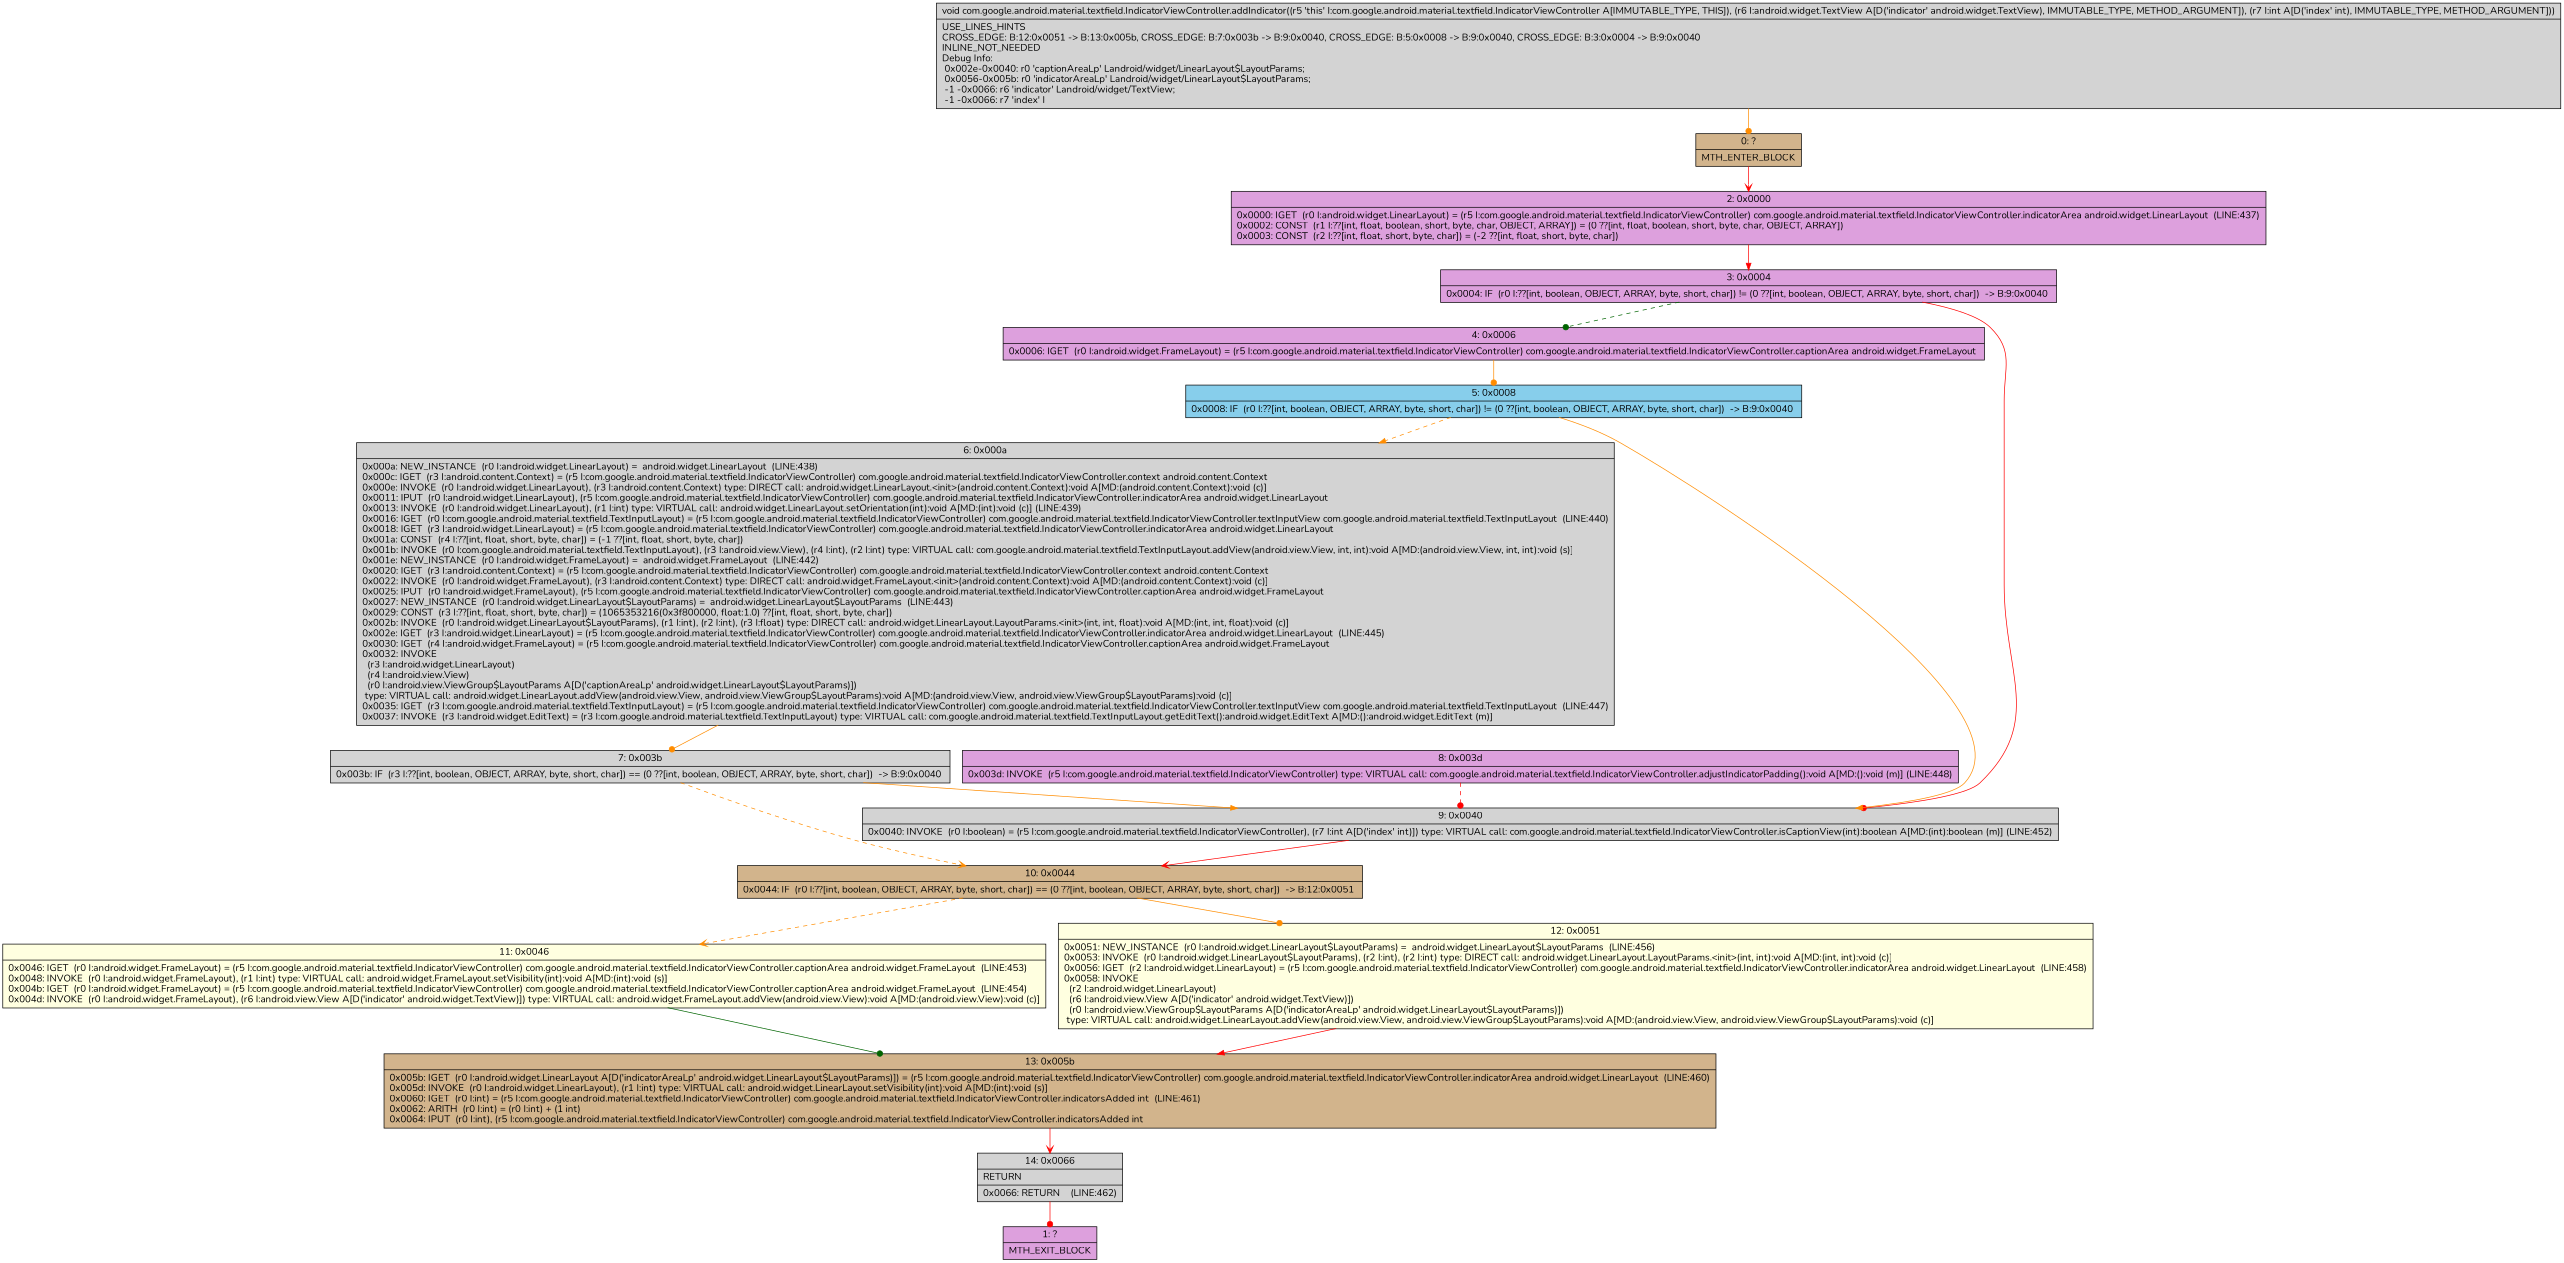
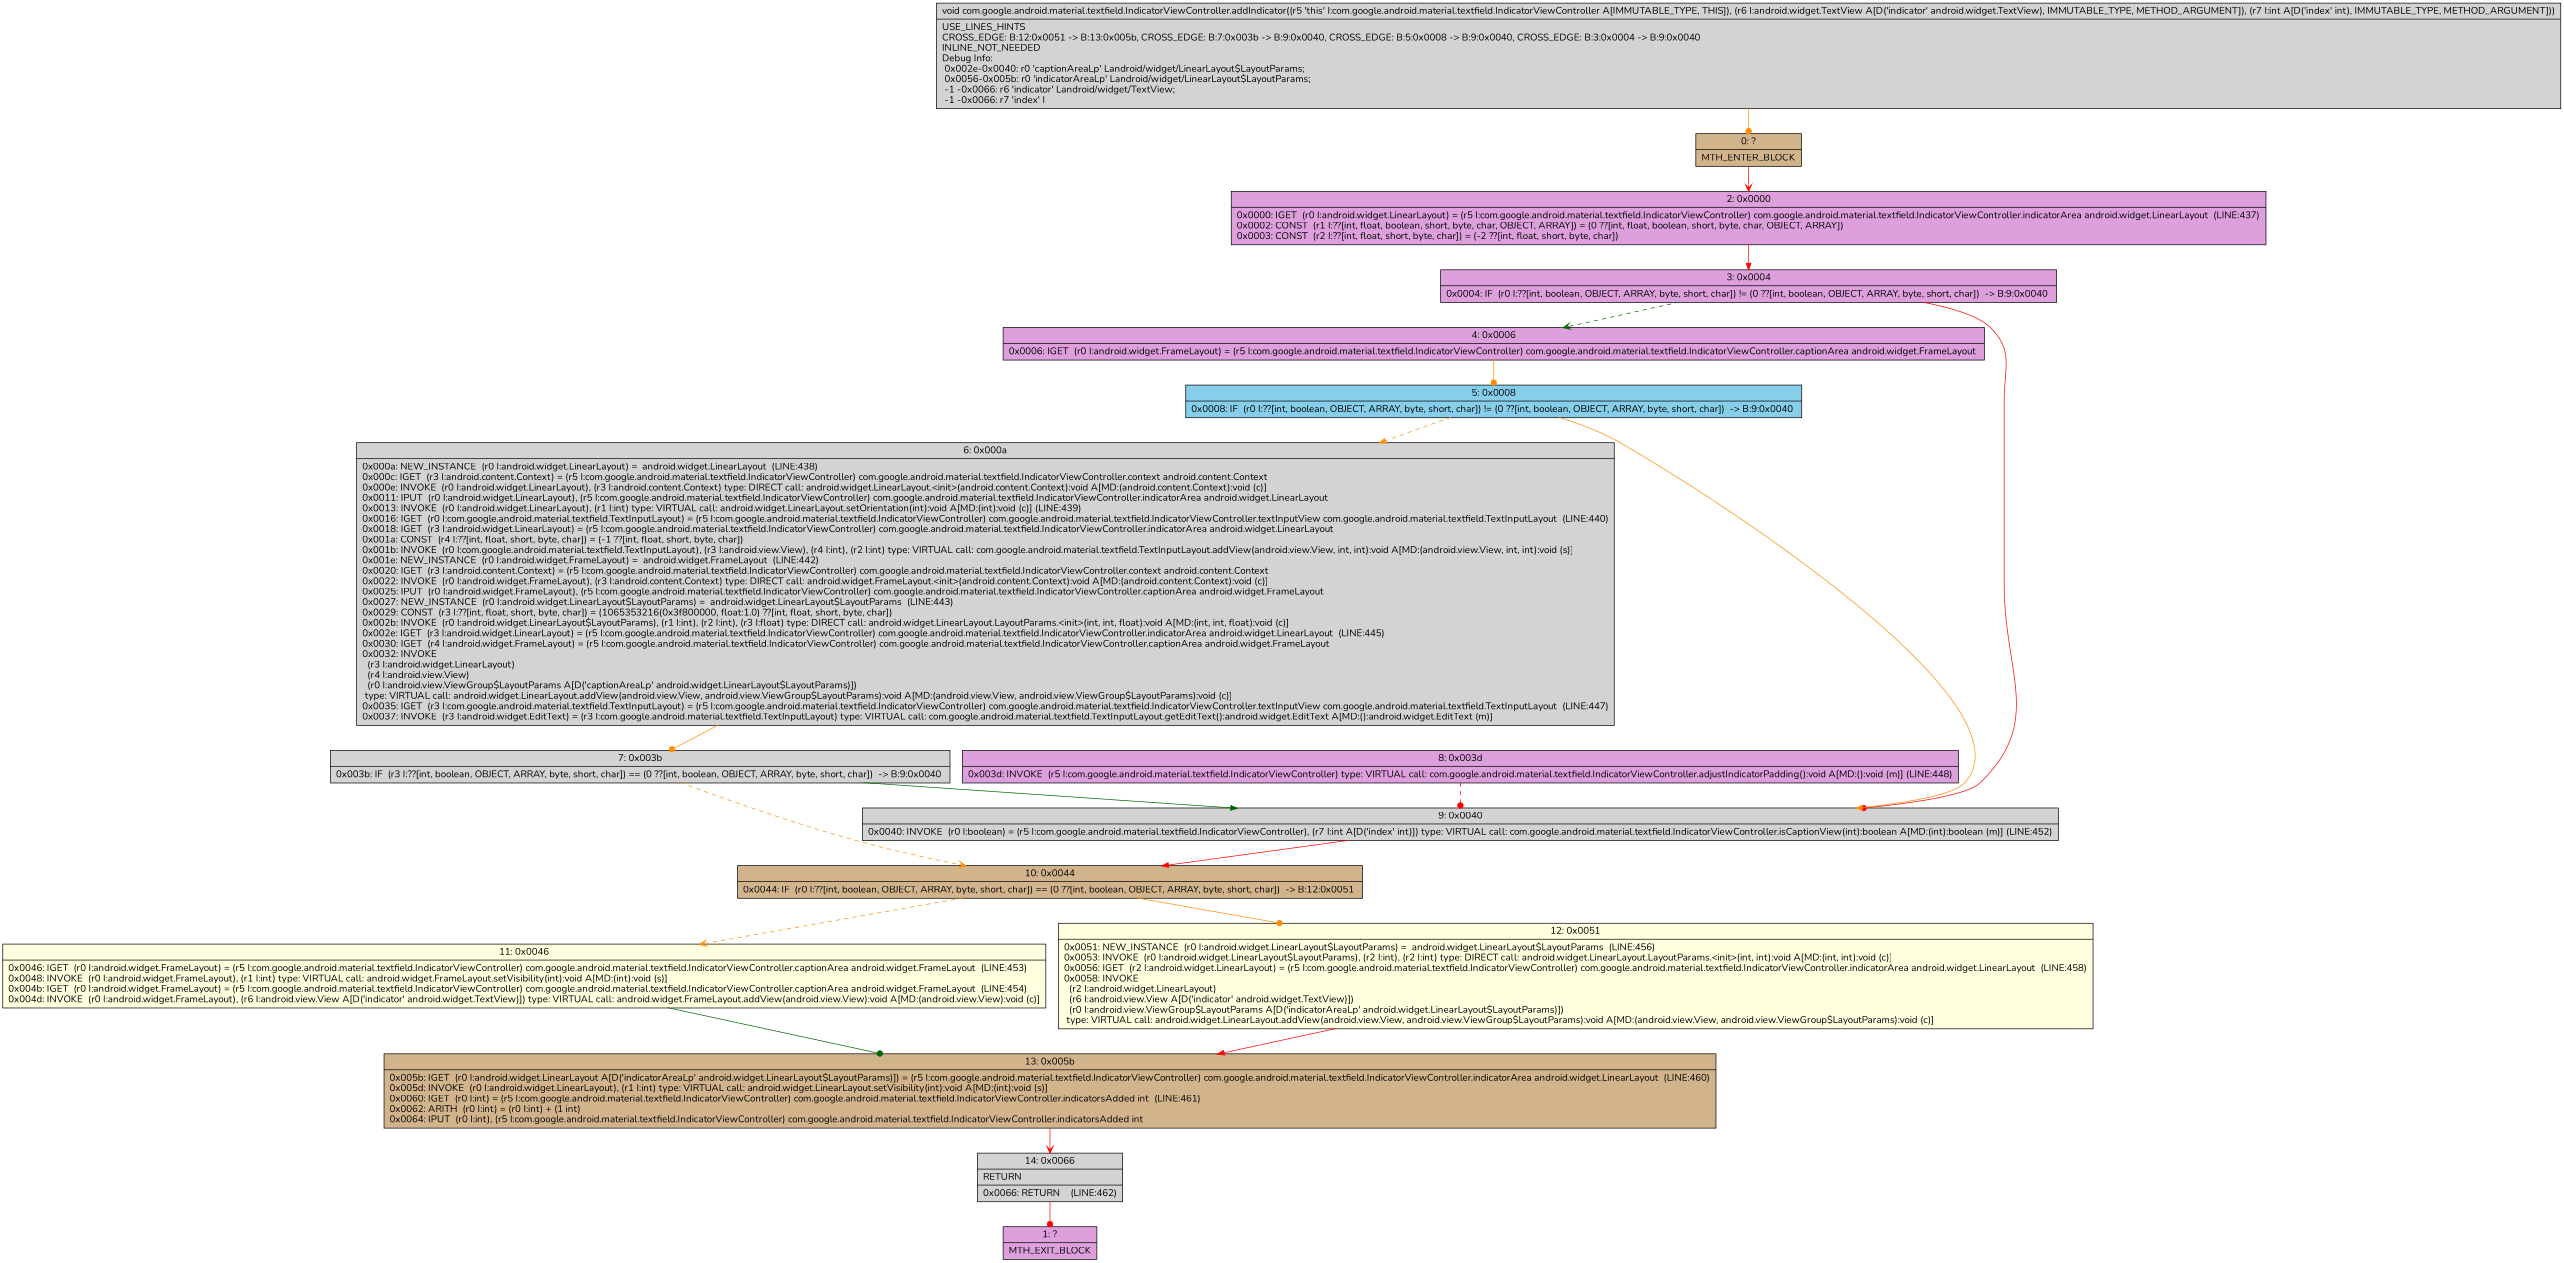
edge "3: 0x0004" -> "4: 0x0006": arrowhead dot -> vee
edge "7: 0x003b" -> "9: 0x0040": color darkorange -> darkgreen
edge "9: 0x0040" -> "10: 0x0044": arrowhead vee -> normal
